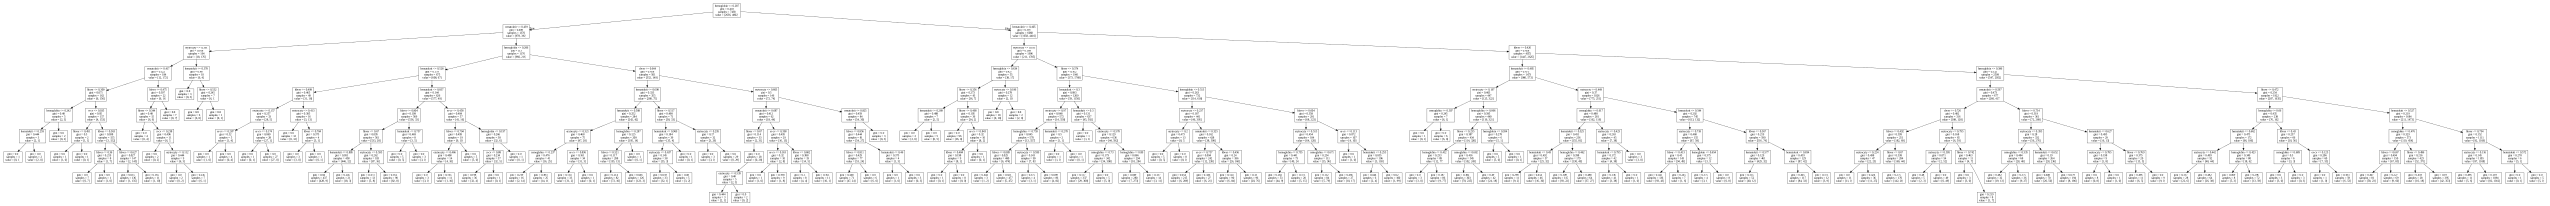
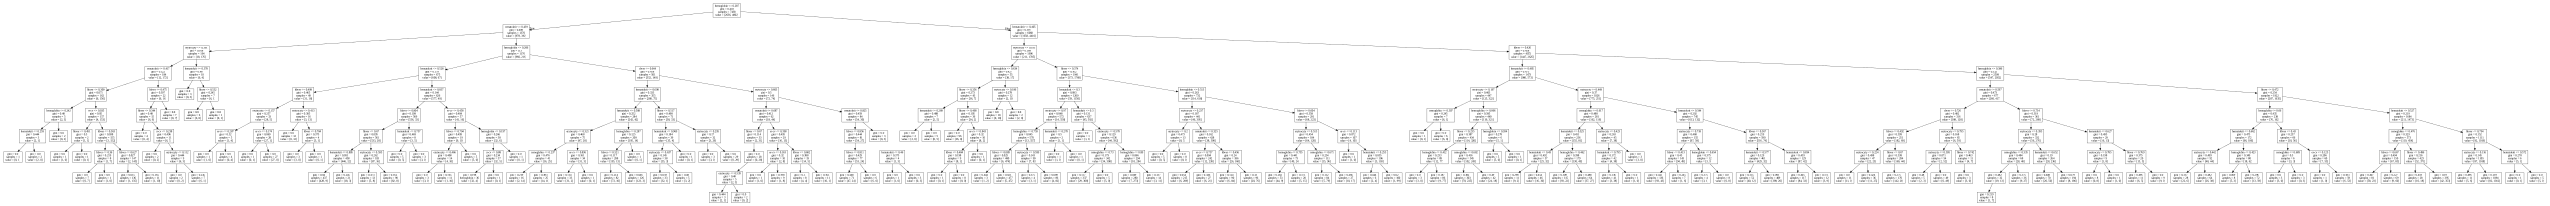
edge "hbver <= 0.856 gini = 0.444 samples = 81 value = [54, 27]" -> "hematokrit <= 0.46 gini = 0.375 samples = 4 value = [1, 3]": removed
edge "hbver <= 0.742 gini = 0.463 samples = 11 value = [4, 7]" -> "gini = 0.219 samples = 8 value = [1, 7]": now "gini = 0.482 samples = 32 value = [19, 13]" -> "gini = 0.219 samples = 8 value = [1, 7]"
node "gini = 0.198 samples = 36 value = [32, 4]": label "gini = 0.198 samples = 36 value = [32, 4]" -> "gini = 0.198 hemoglobin = 36 value = [32, 4]"
node "gini = 0.093 samples = 409 value = [389, 20]": added
